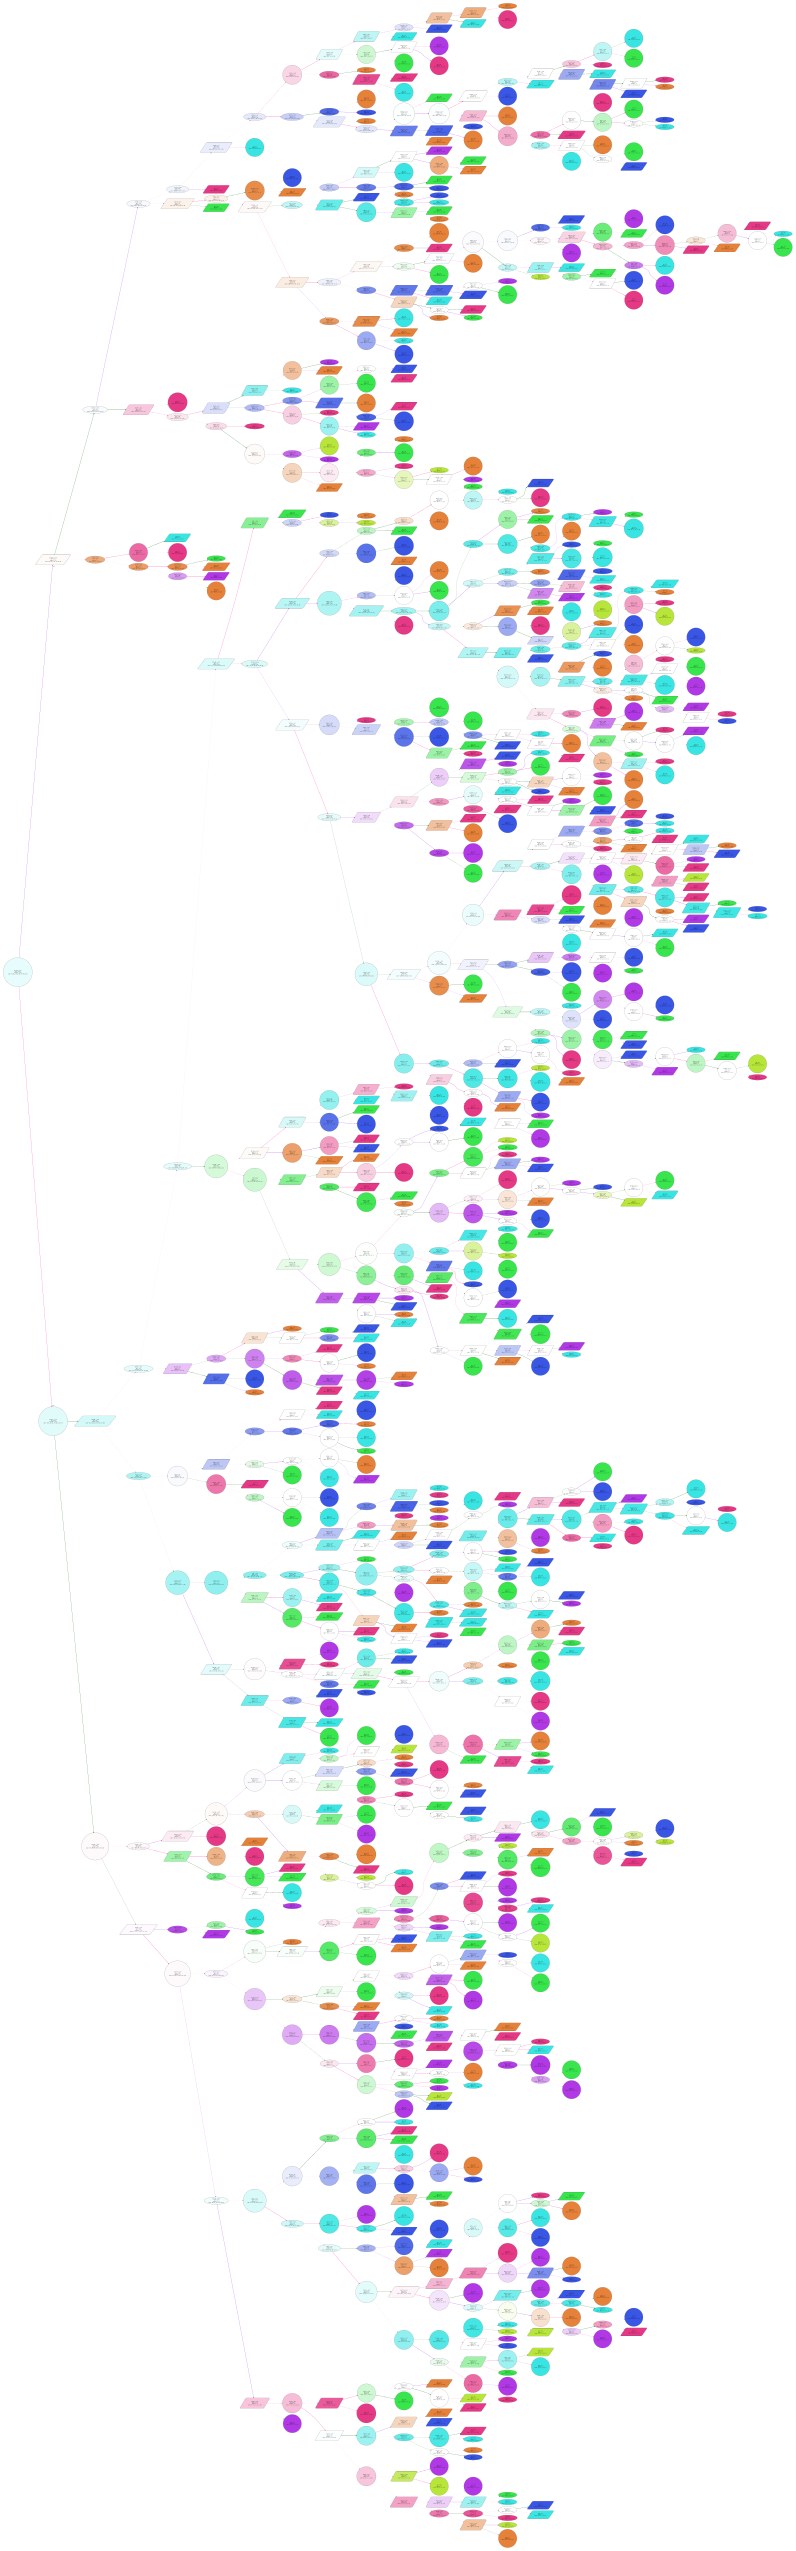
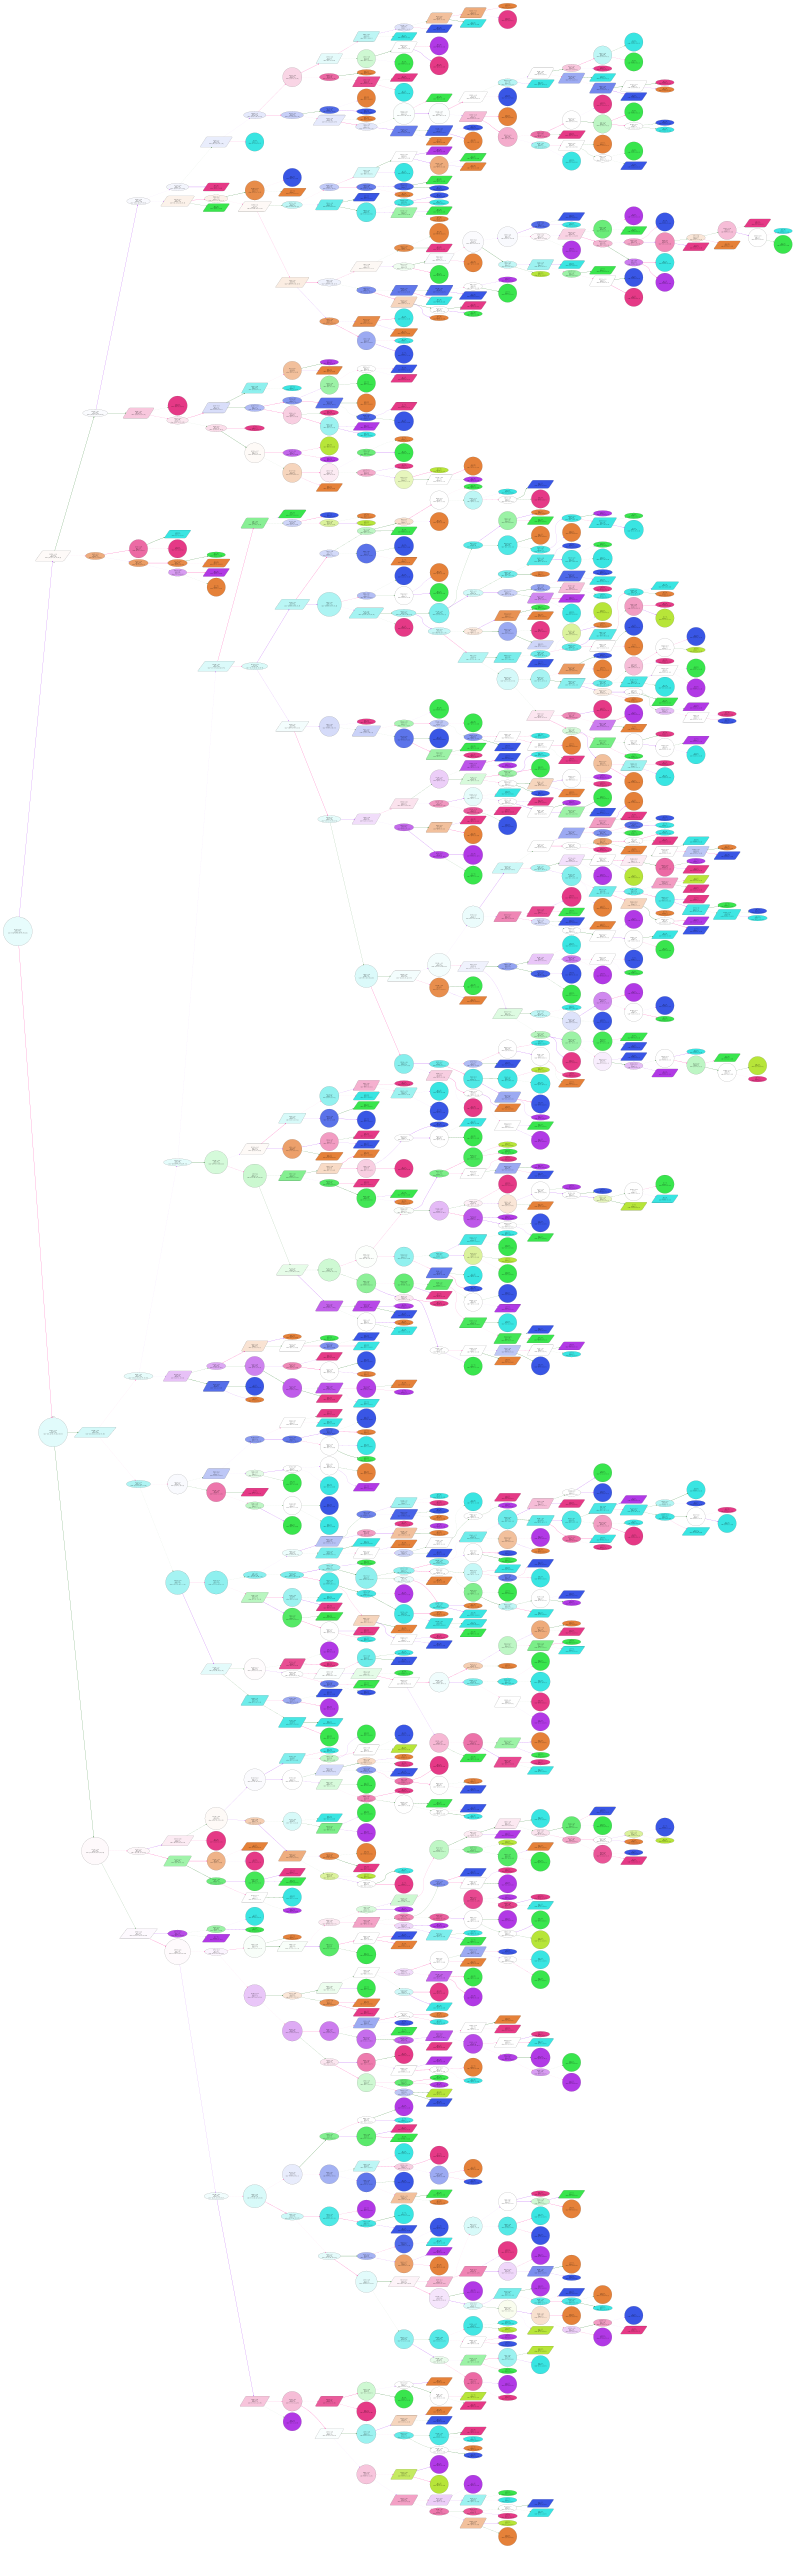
node "gini = 0.0 samples = 13 value = [0, 0, 23, 0, 0, 0, 0]": shape circle -> parallelogram
